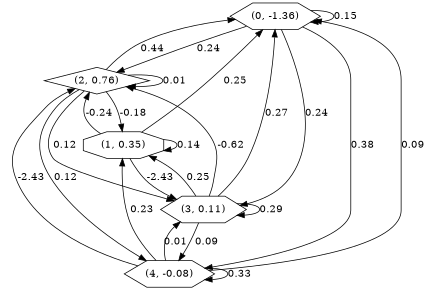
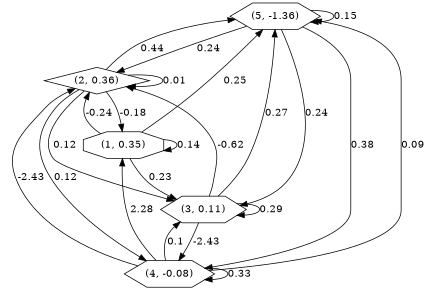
node "(0, -1.36)": label "(0, -1.36)" -> "(5, -1.36)"
node "(2, 0.76)": label "(2, 0.76)" -> "(2, 0.36)"
edge "(3, 0.11)" -> "(1, 0.35)": removed, label "0.25"
edge "(1, 0.35)" -> "(3, 0.11)": label "-2.43" -> "0.23"
edge "(4, -0.08)" -> "(1, 0.35)": label "0.23" -> "2.28"
edge "(4, -0.08)" -> "(3, 0.11)": label "0.01" -> "0.1"
edge "(3, 0.11)" -> "(4, -0.08)": label "0.09" -> "-2.43"
